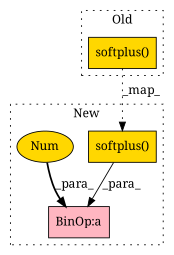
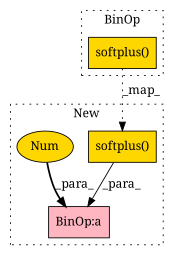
cluster "Old": label "Old" -> "BinOp"
